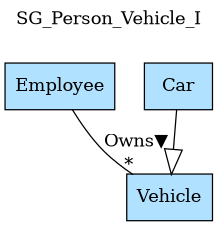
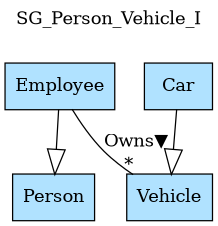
node "Person": added
